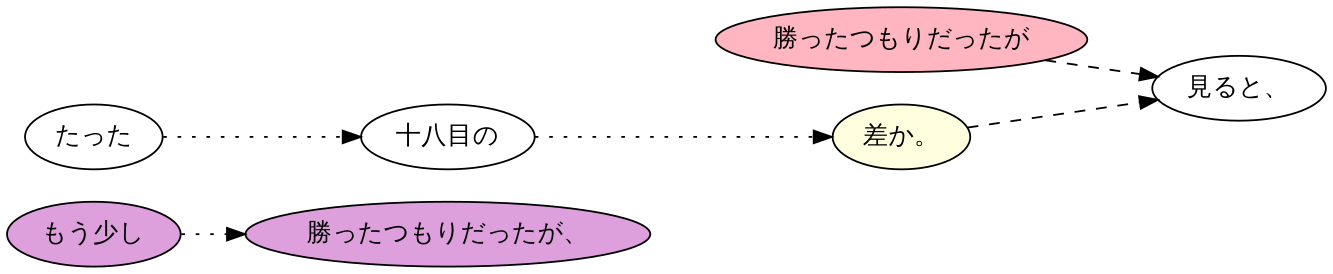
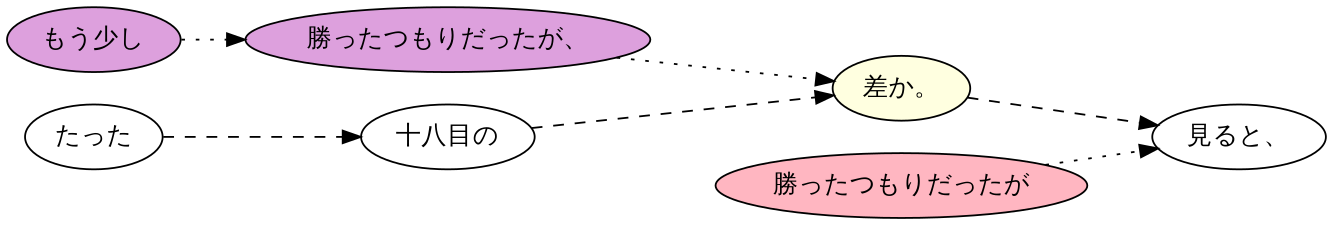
edge "勝ったつもりだったが" -> "見ると、": style dashed -> dotted
edge "勝ったつもりだったが、" -> "差か。": added
edge "たった" -> "十八目の": style dotted -> dashed
edge "十八目の" -> "差か。": style dotted -> dashed
